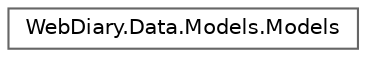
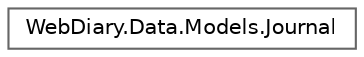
node "WebDiary.Data.Models.Models": label "WebDiary.Data.Models.Models" -> "WebDiary.Data.Models.Journal"
